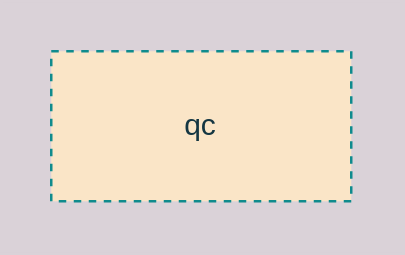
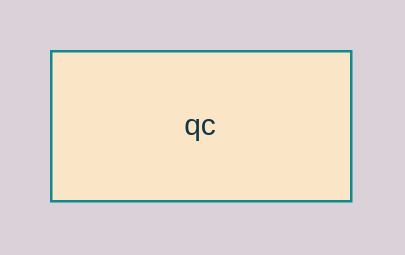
node "qc": style dashed -> solid
